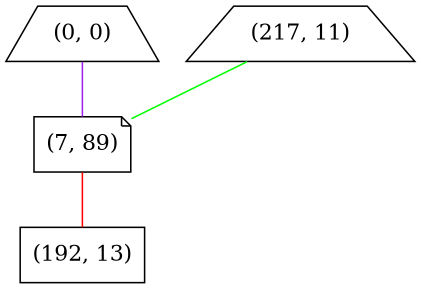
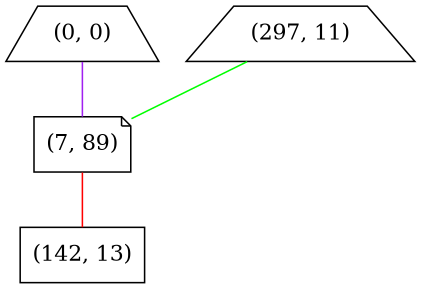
node "(217, 11)": label "(217, 11)" -> "(297, 11)"
node "(192, 13)": label "(192, 13)" -> "(142, 13)"
